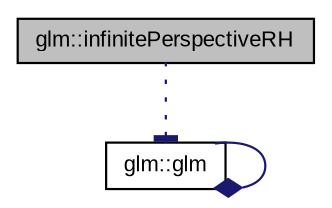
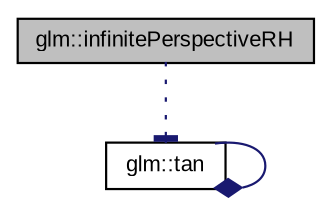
node "glm::glm": label "glm::glm" -> "glm::tan"
